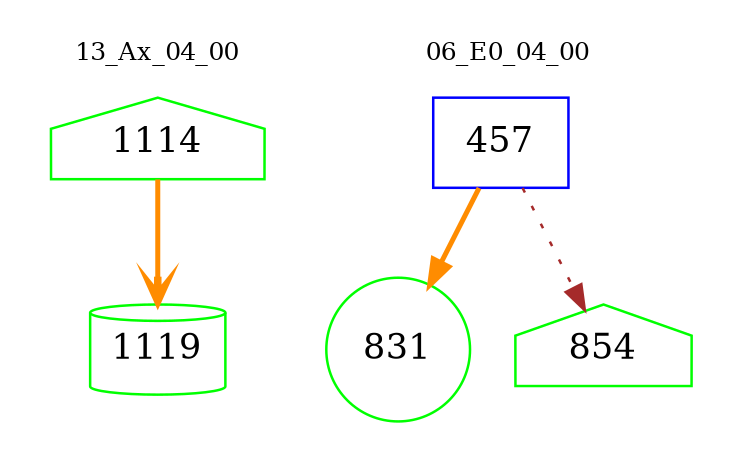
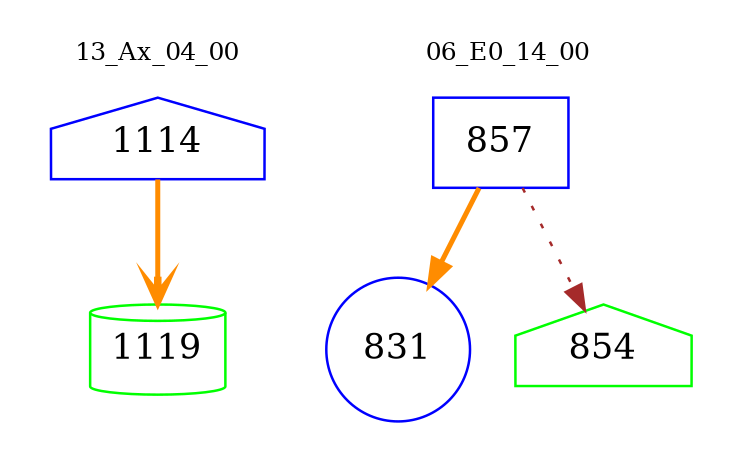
cluster "06_E0_04_00": label "06_E0_04_00" -> "06_E0_14_00"
node "1114": color green -> blue
node "457": label "457" -> "857"
node "831": color green -> blue
